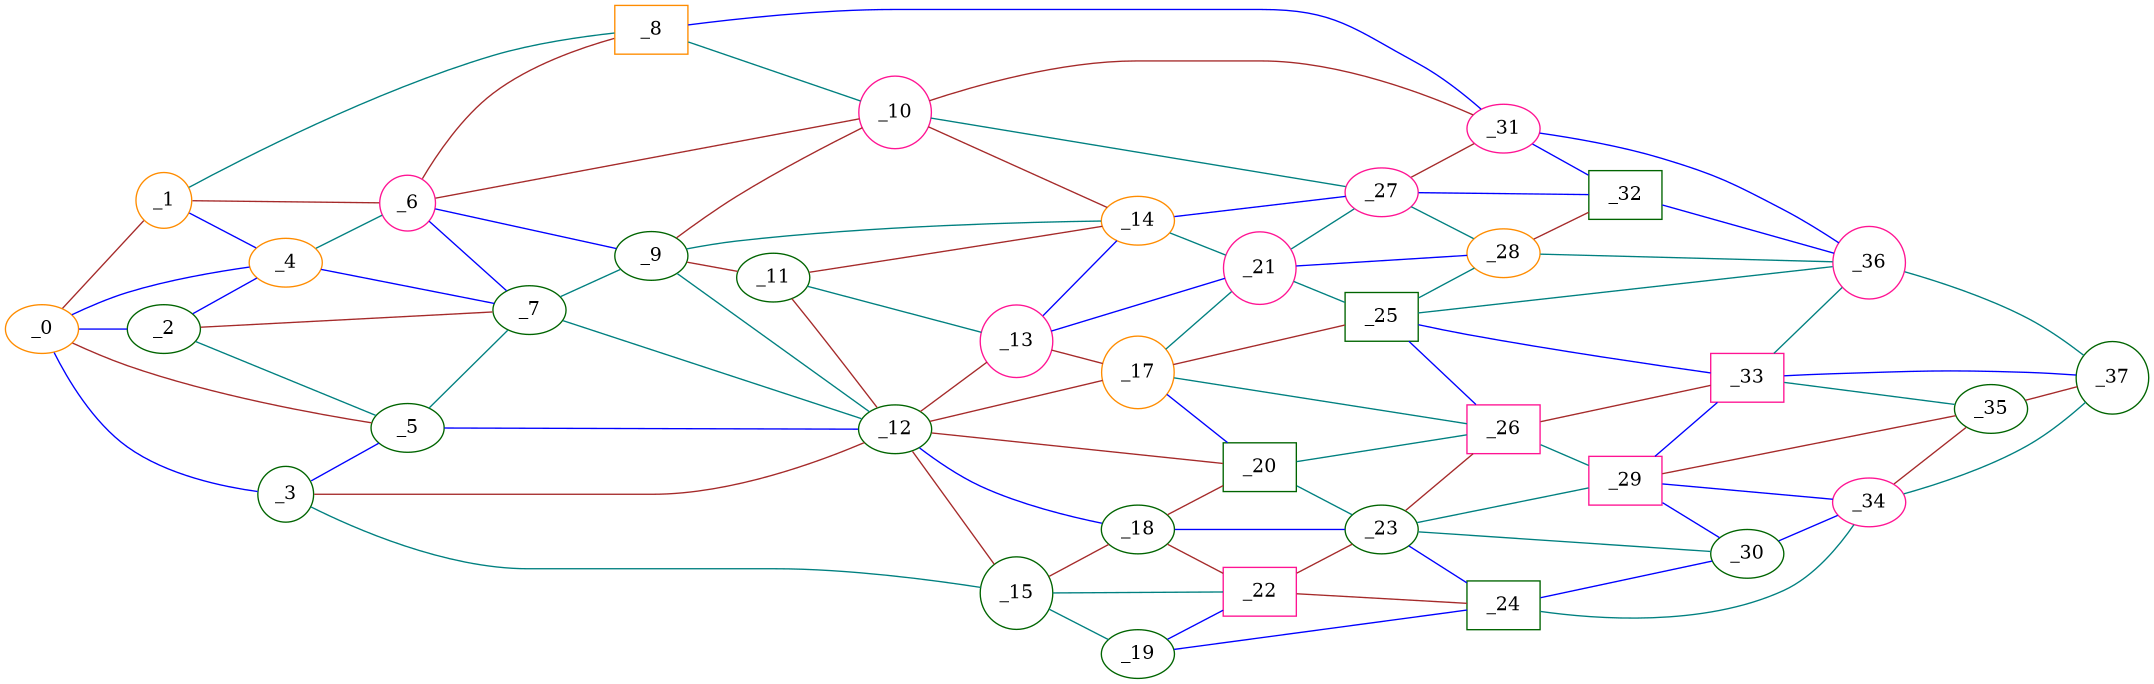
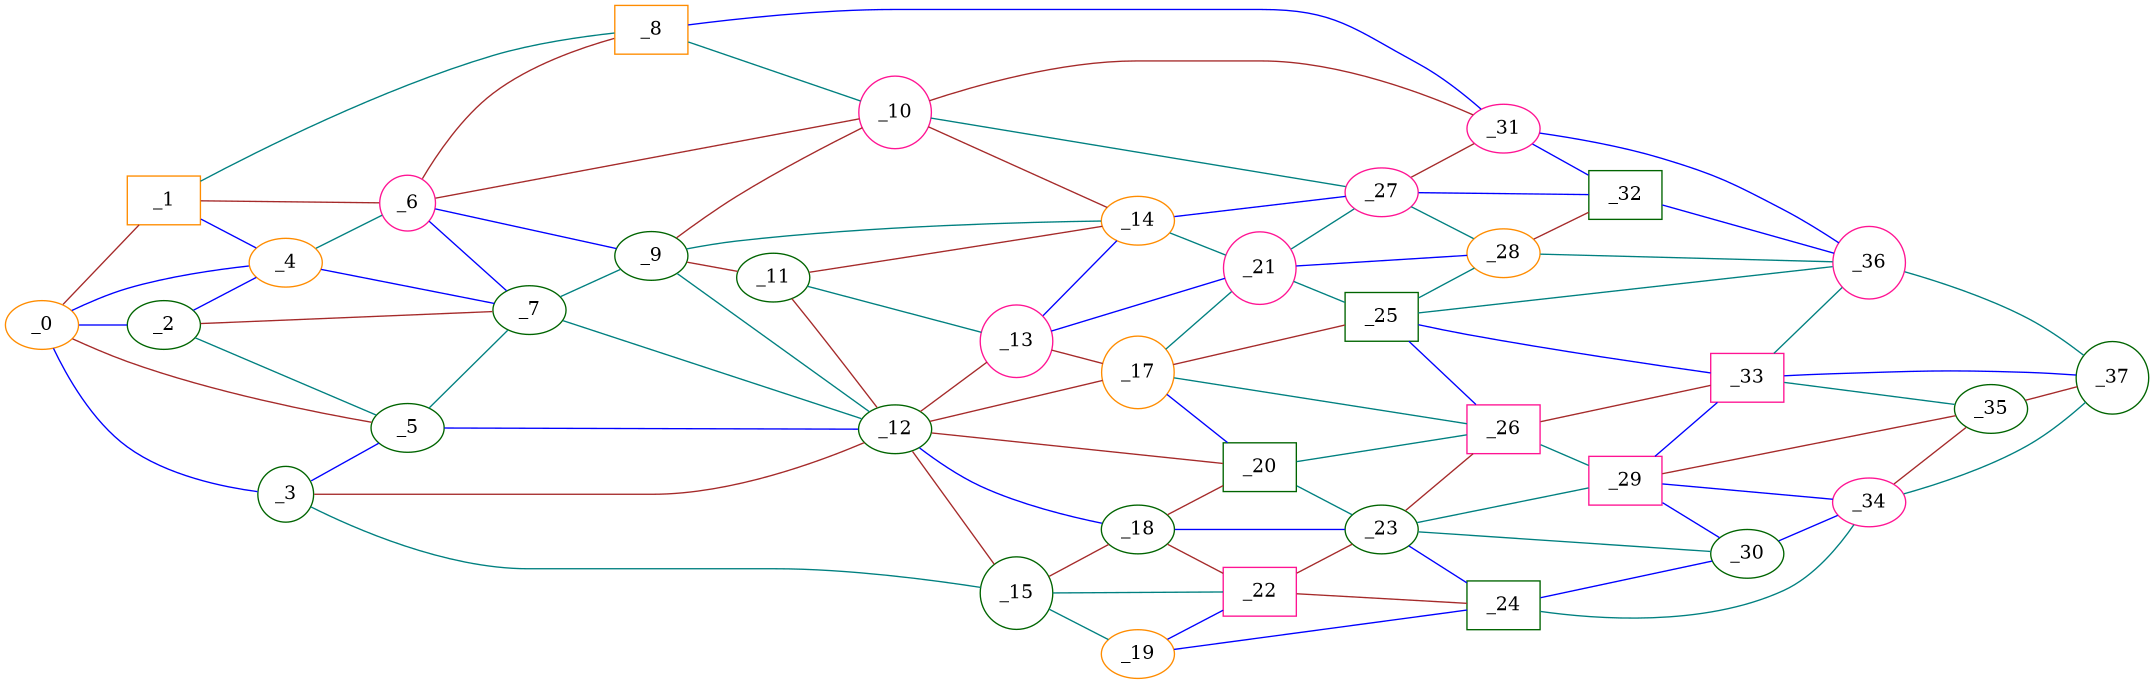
node "_1": shape circle -> box
node "_19": color darkgreen -> darkorange
